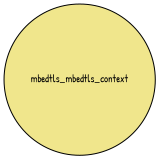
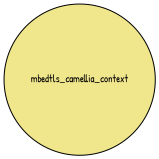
node "mbedtls_mbedtls_context": label "mbedtls_mbedtls_context" -> "mbedtls_camellia_context"
